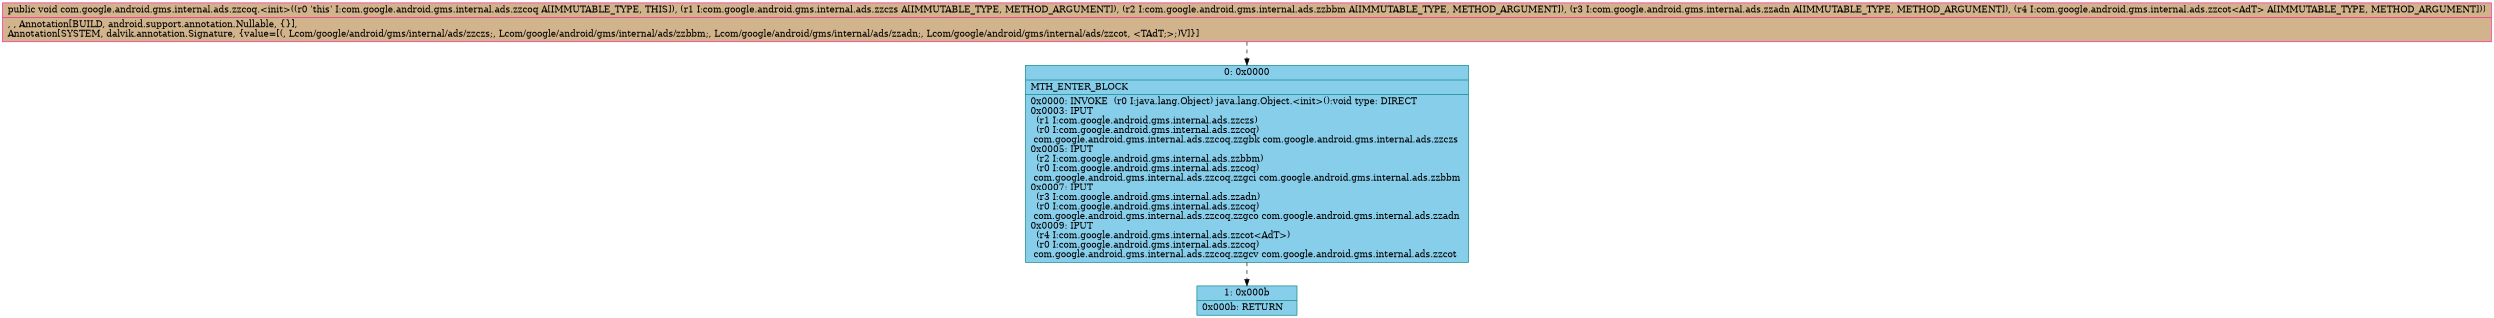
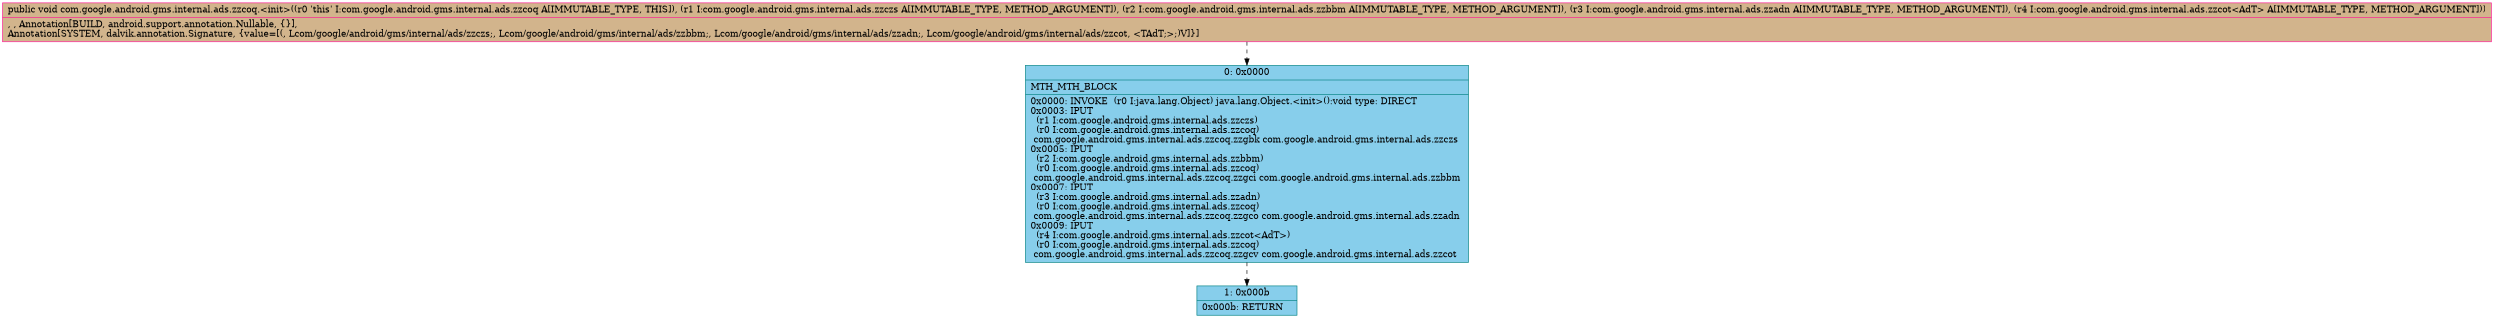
node "0: 0x0000": text "MTH_ENTER_BLOCK" -> "MTH_MTH_BLOCK"
